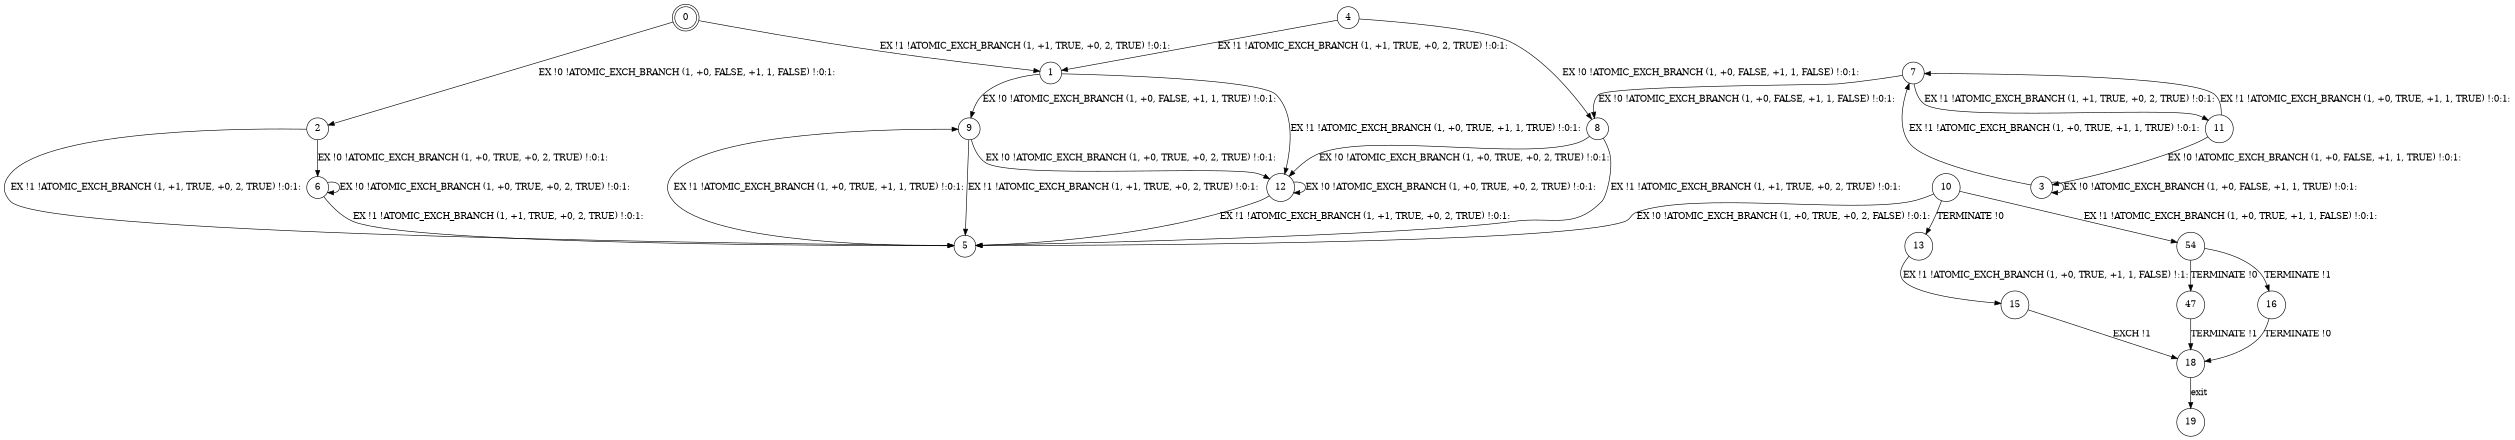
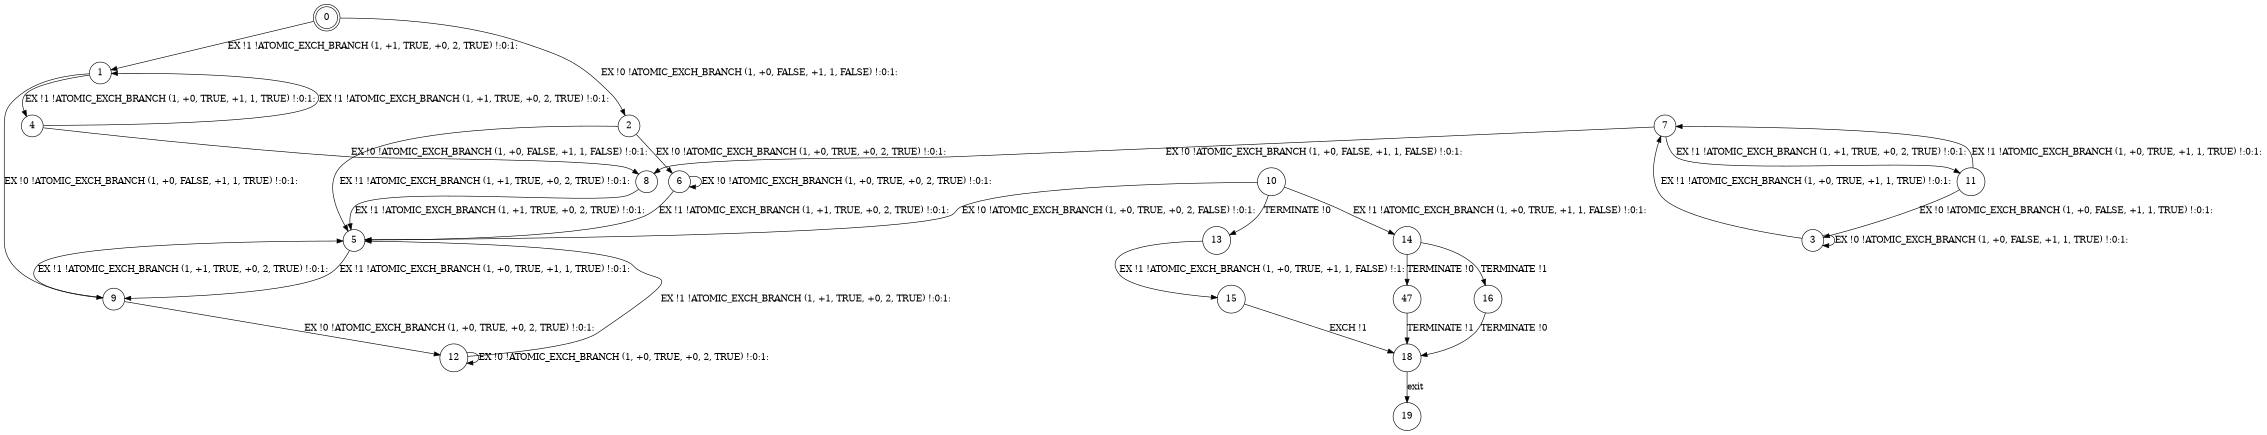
edge "1" -> "12": now "1" -> "4"
edge "8" -> "12": removed, label "EX !0 !ATOMIC_EXCH_BRANCH (1, +0, TRUE, +0, 2, TRUE) !:0:1:"
node "54": label "54" -> "14"
